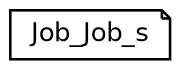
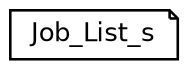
node "Job_Job_s": label "Job_Job_s" -> "Job_List_s"
